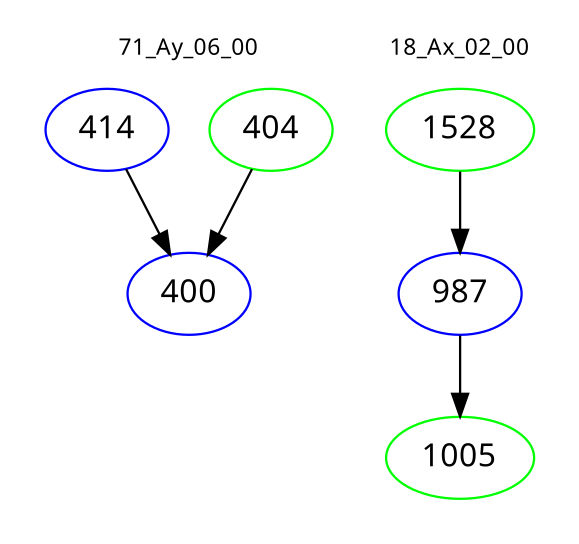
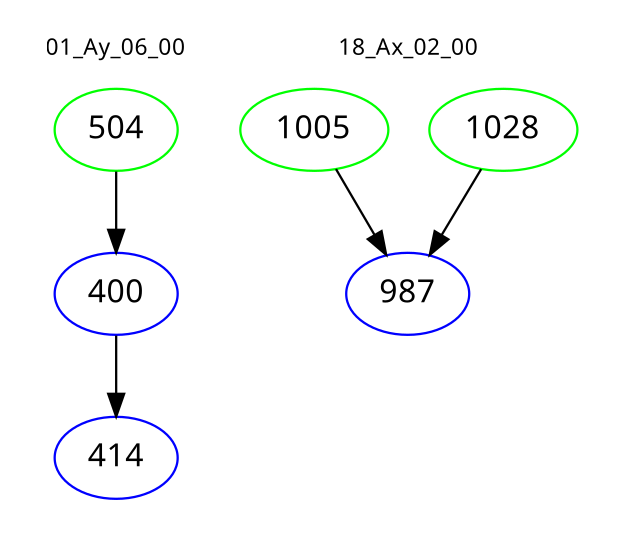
cluster "71_Ay_06_00": label "71_Ay_06_00" -> "01_Ay_06_00"
node "404": label "404" -> "504"
node "1528": label "1528" -> "1028"
edge "414" -> "400": reversed
edge "987" -> "1005": reversed
